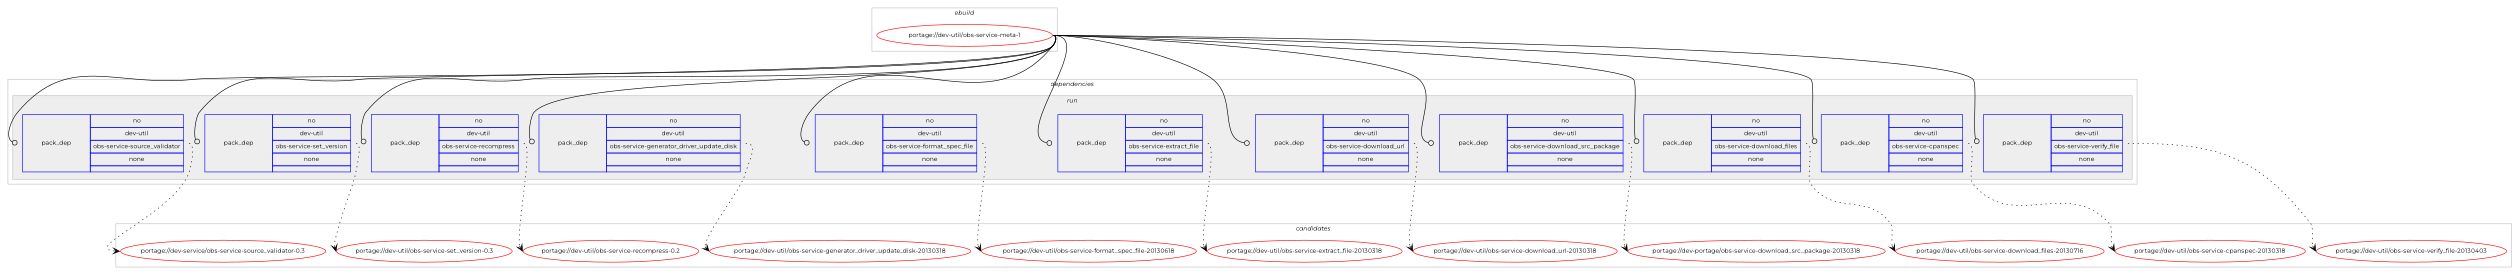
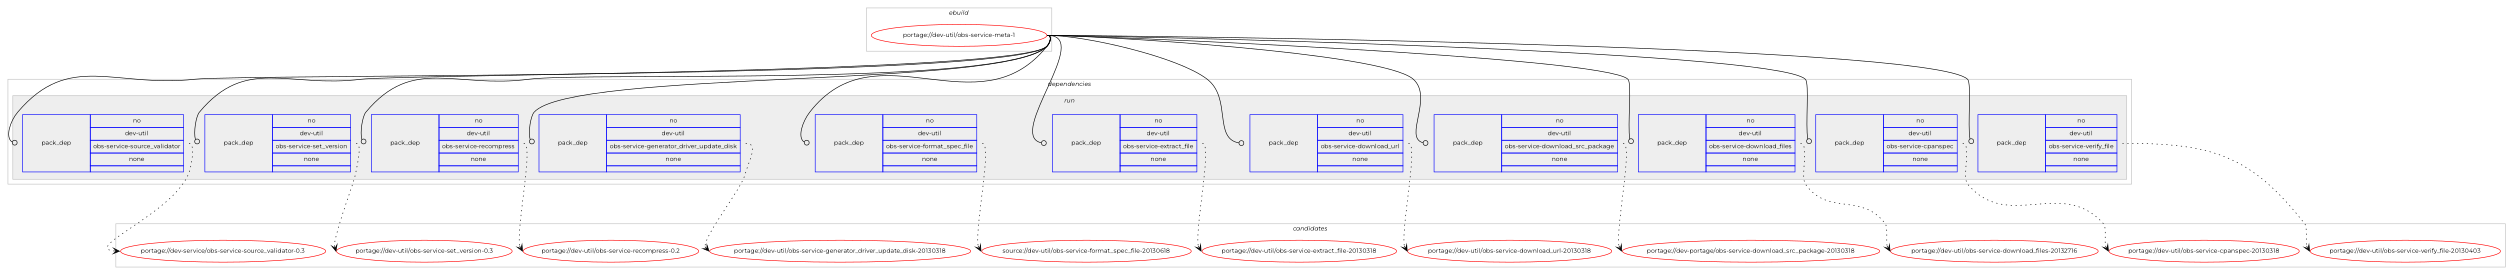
node "portage://dev-util/obs-service-format_spec_file-20130618": label "portage://dev-util/obs-service-format_spec_file-20130618" -> "source://dev-util/obs-service-format_spec_file-20130618"
node "portage://dev-util/obs-service-download_files-20130716": label "portage://dev-util/obs-service-download_files-20130716" -> "portage://dev-util/obs-service-download_files-20132716"
